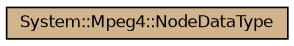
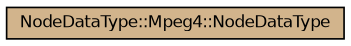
node "System::Mpeg4::NodeDataType": label "System::Mpeg4::NodeDataType" -> "NodeDataType::Mpeg4::NodeDataType"
